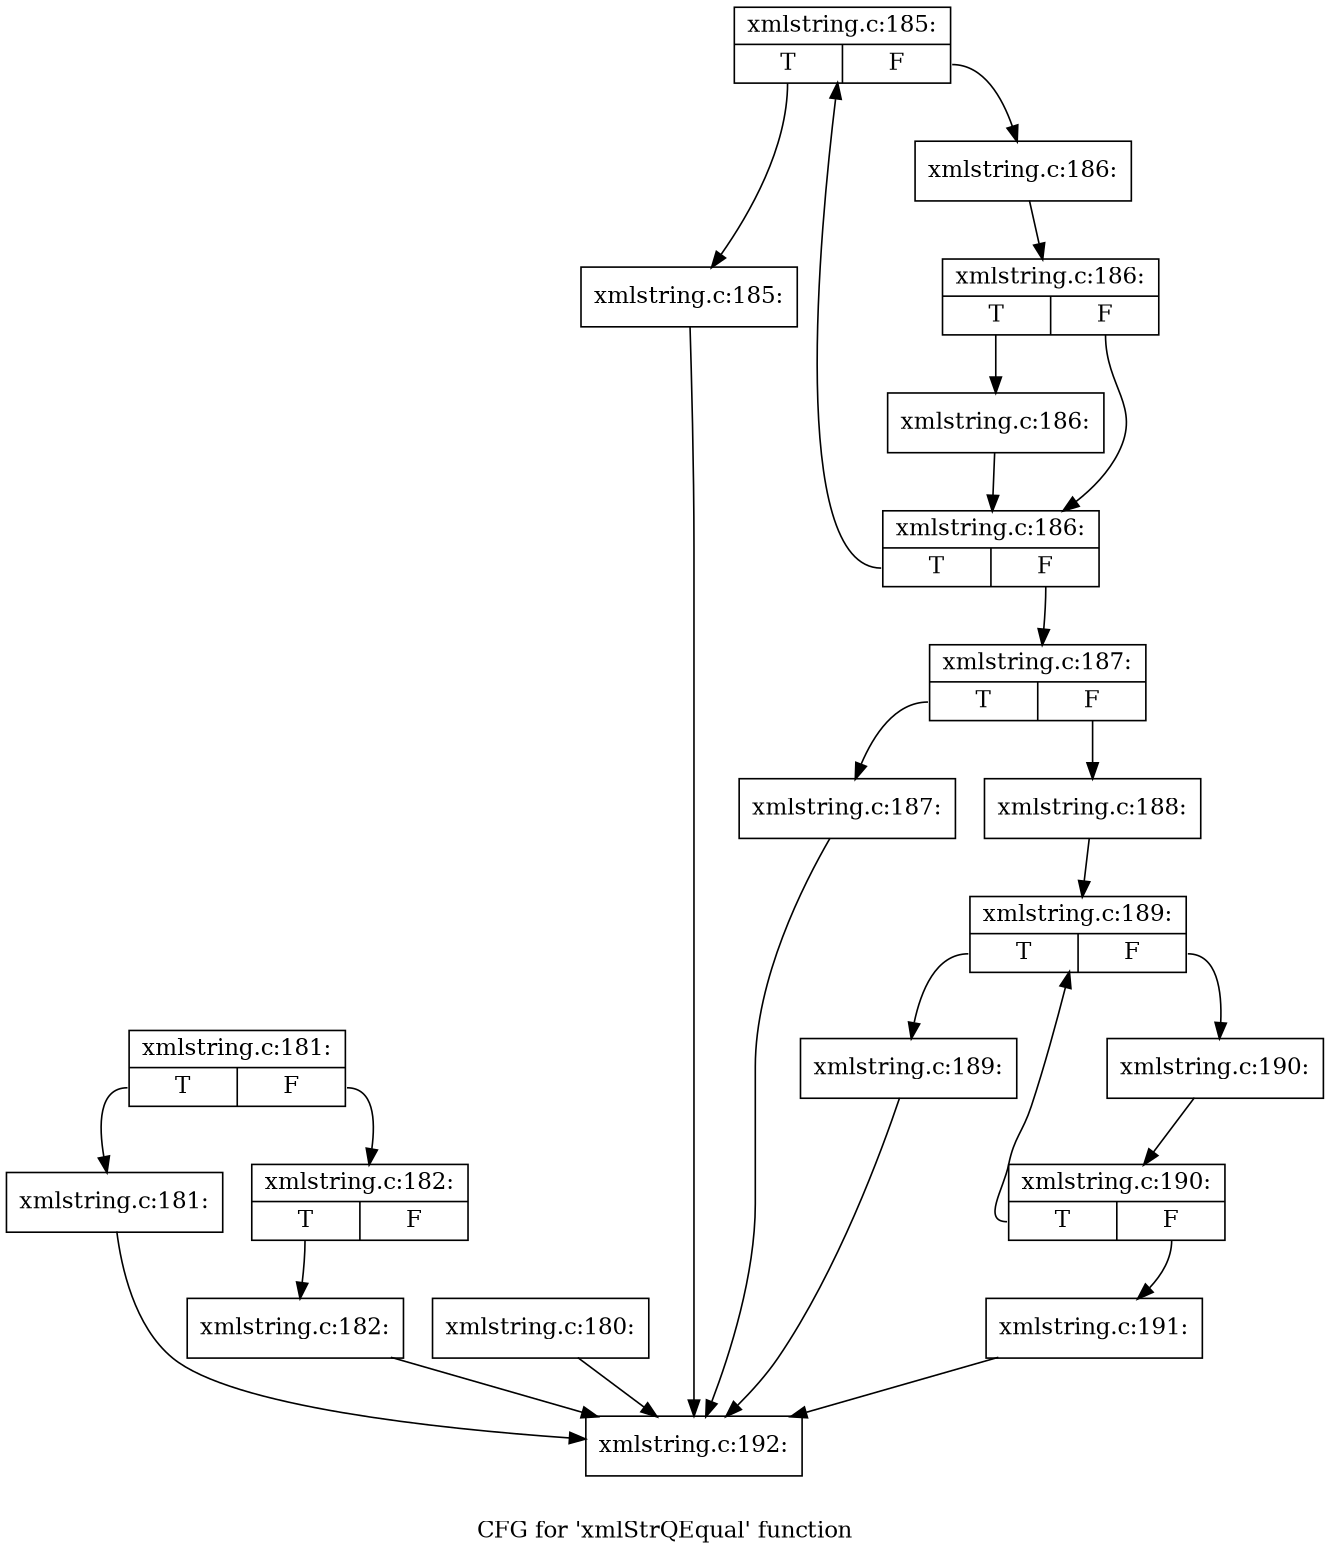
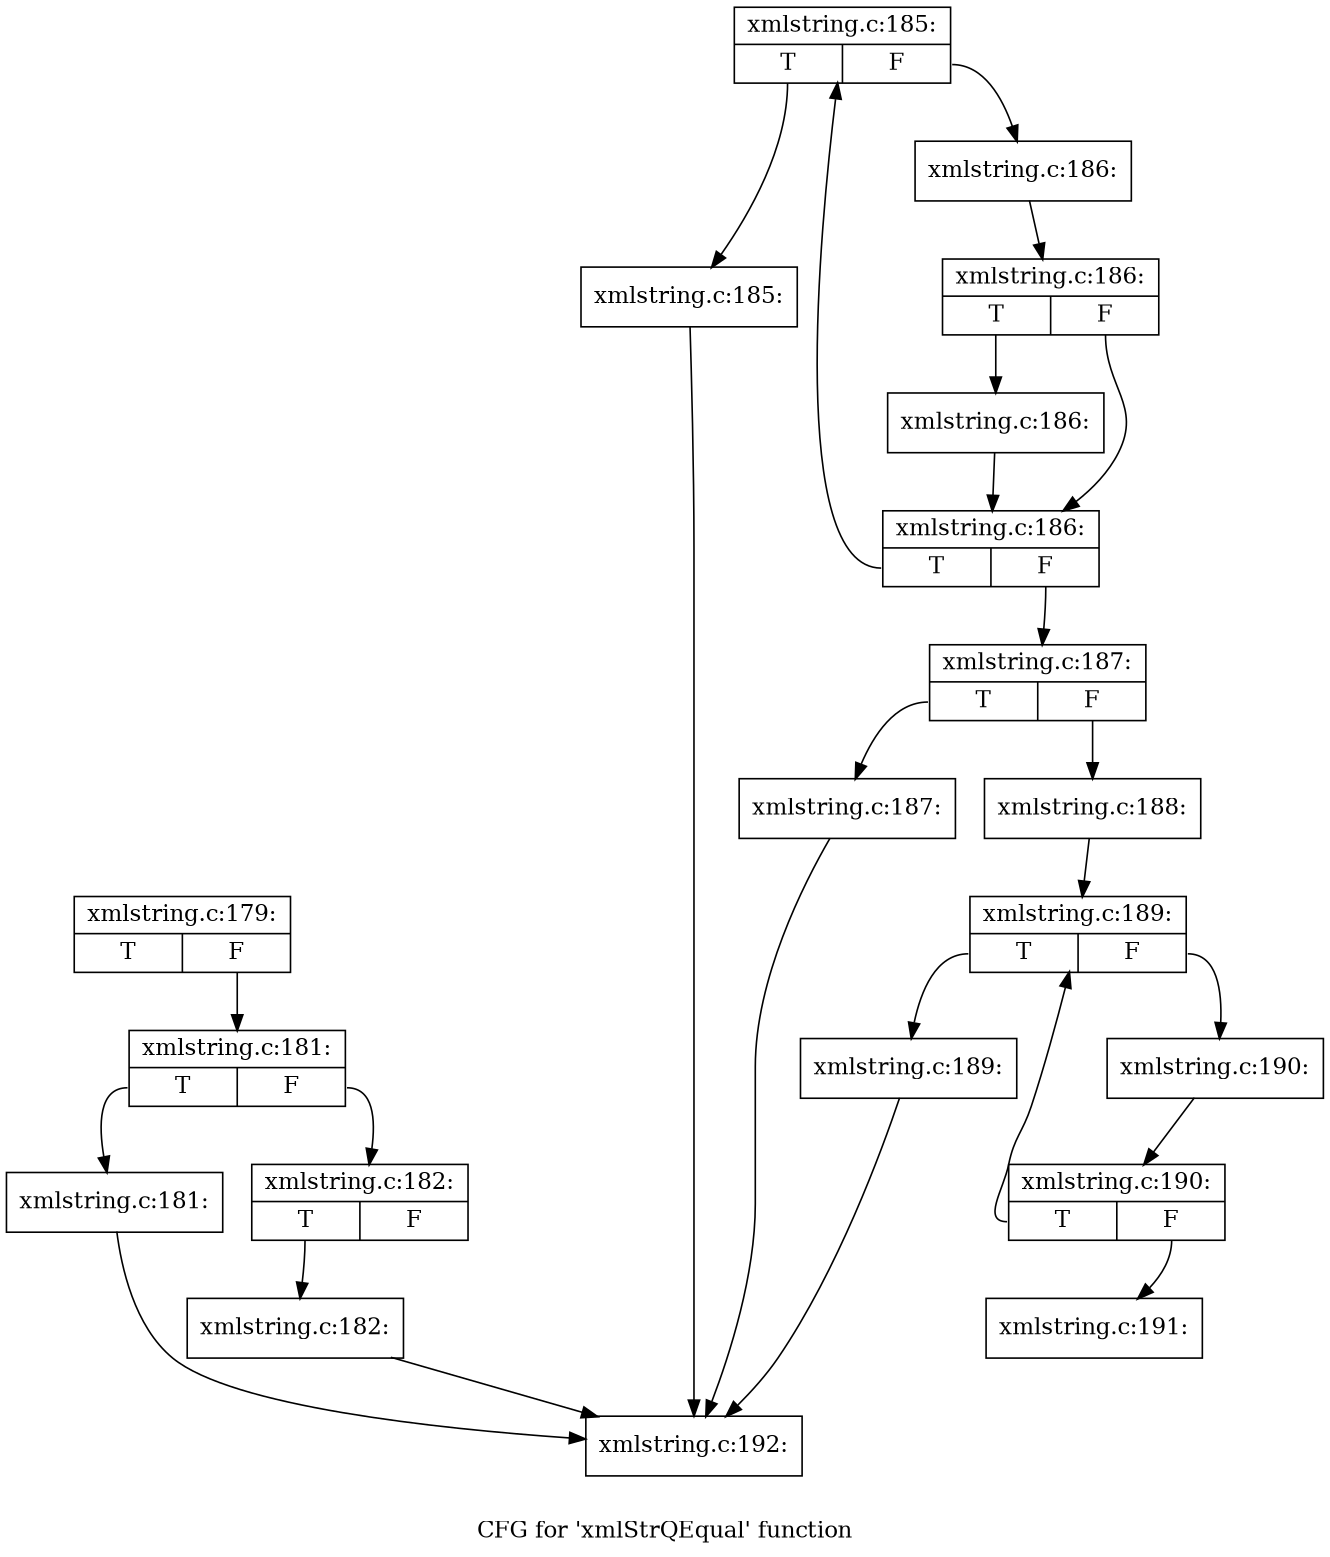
node "xmlstring.c:179:": added
node "xmlstring.c:180:": removed
edge "xmlstring.c:191:" -> "xmlstring.c:192:": removed
